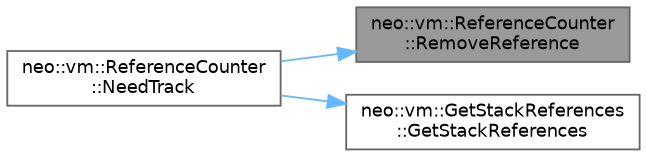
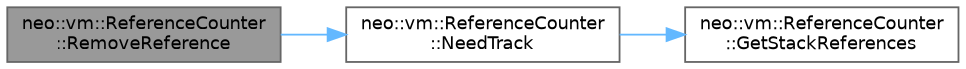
edge "neo::vm::ReferenceCounter ::NeedTrack" -> "neo::vm::ReferenceCounter ::RemoveReference": reversed
node "neo::vm::GetStackReferences ::GetStackReferences": label "neo::vm::GetStackReferences ::GetStackReferences" -> "neo::vm::ReferenceCounter ::GetStackReferences"
